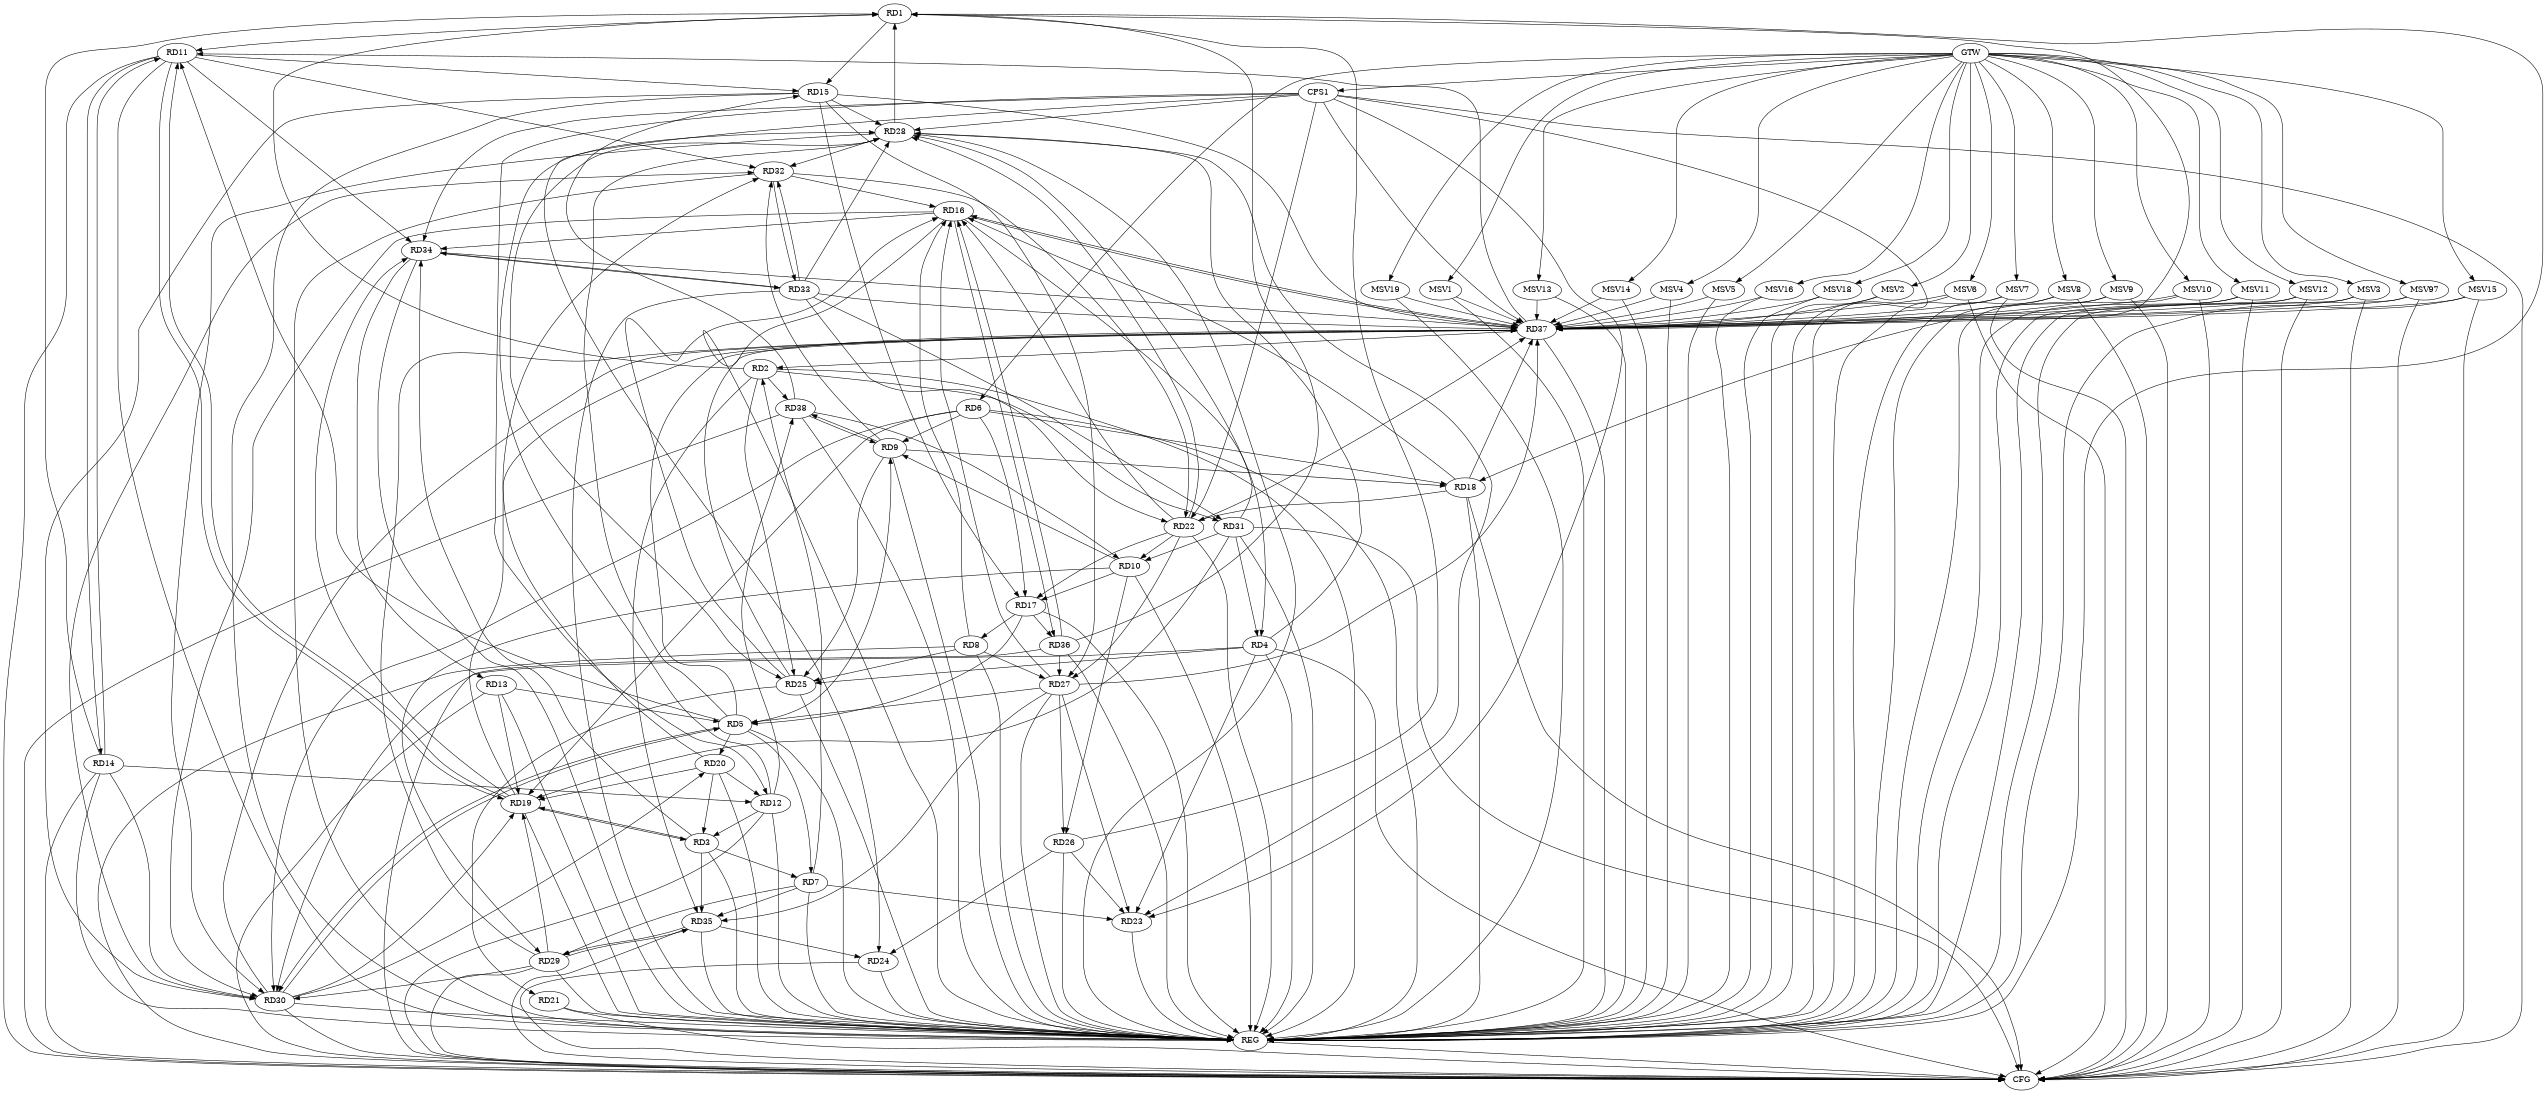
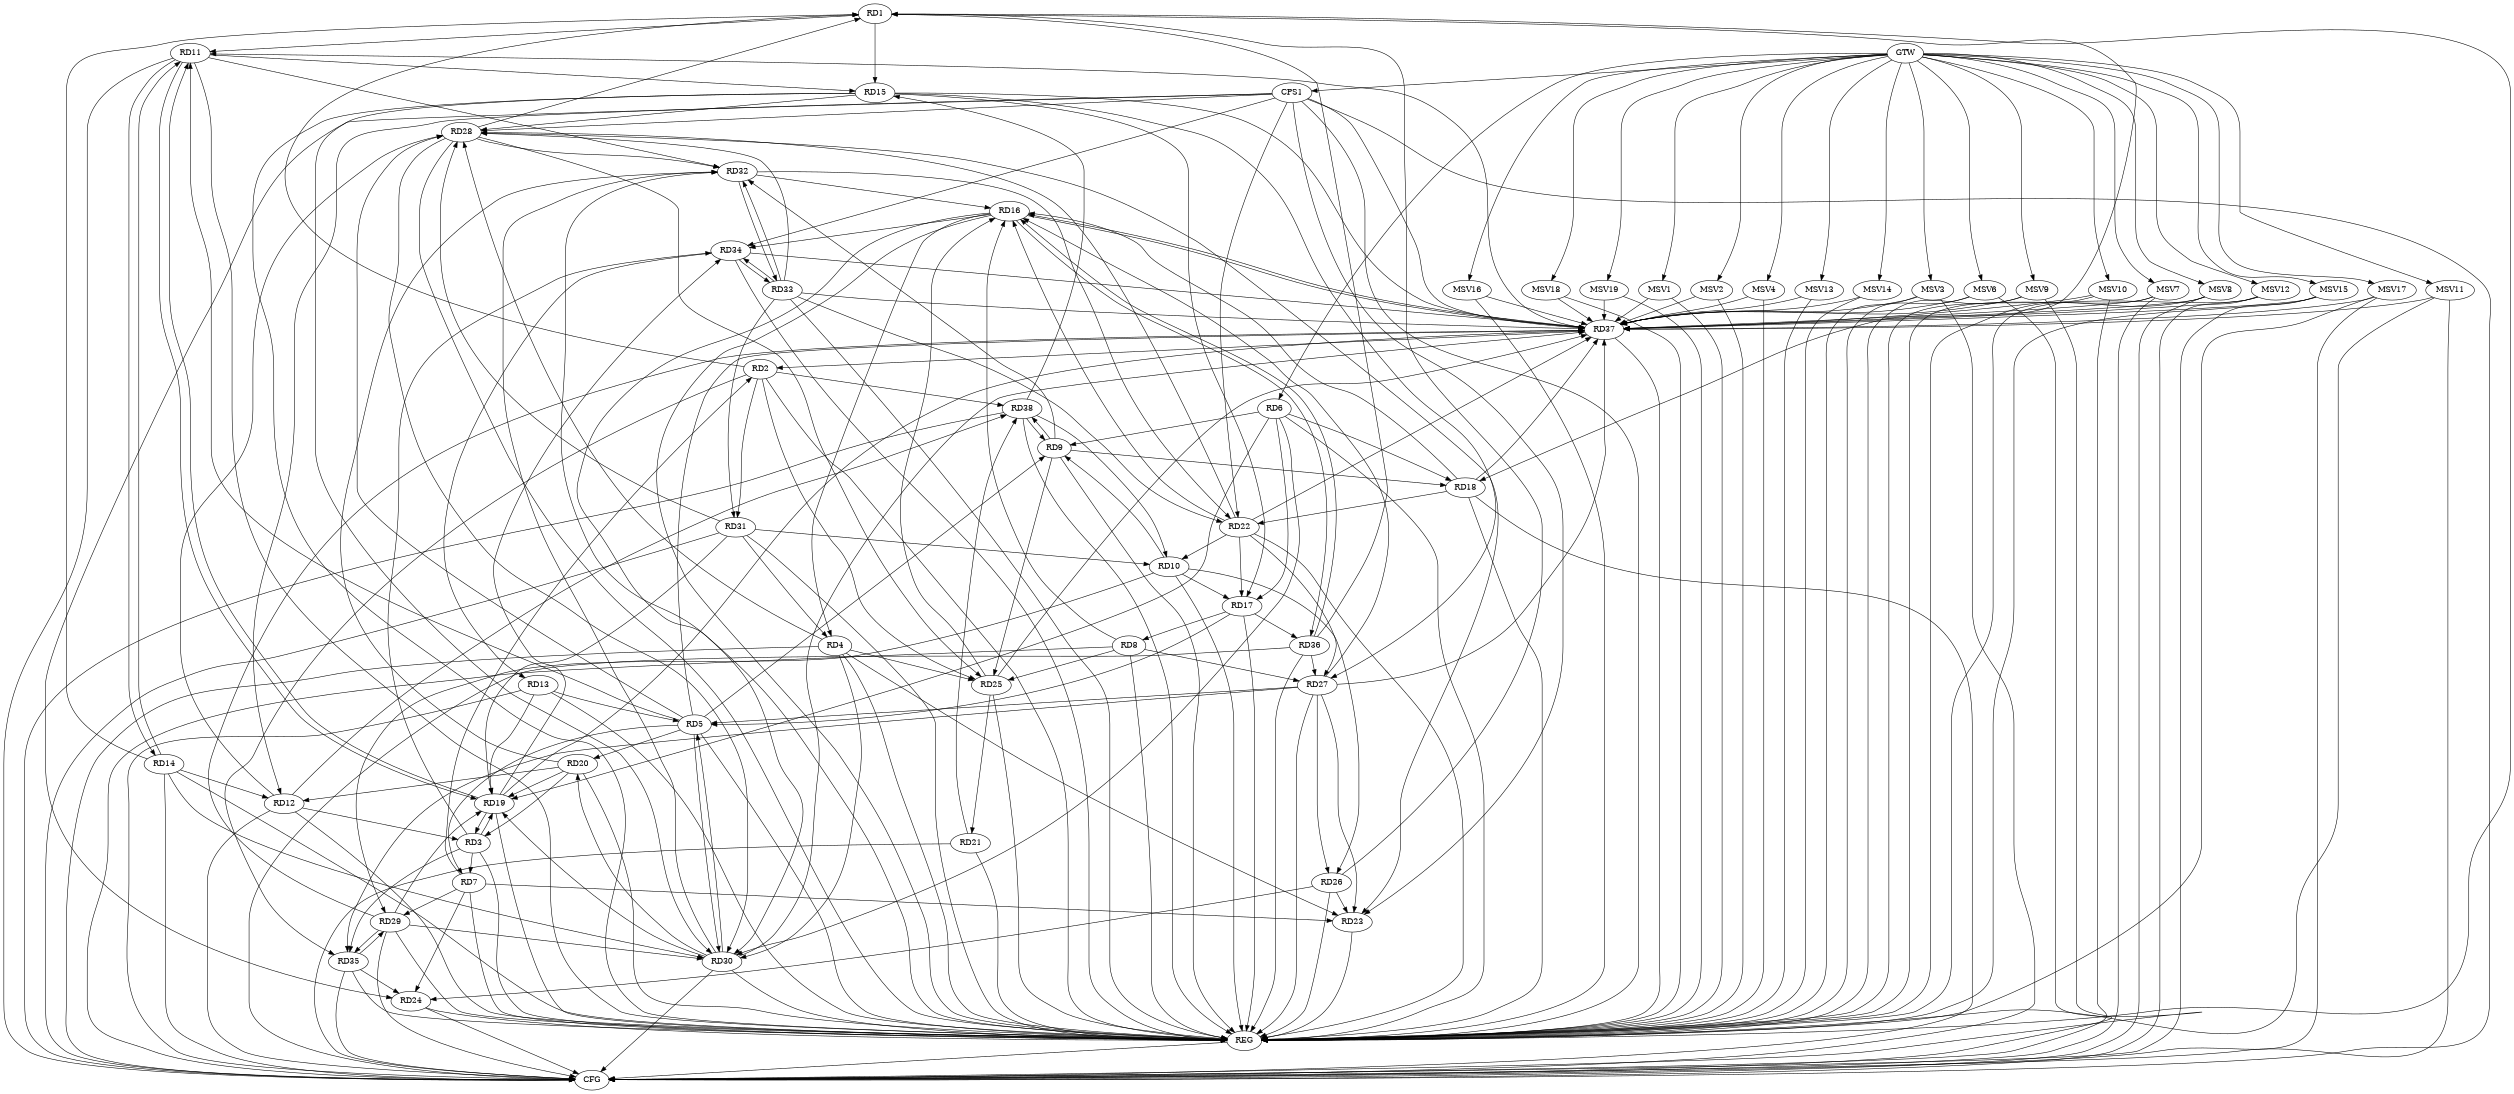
edge "RD11" -> "RD34": removed
node "MSV5": removed
node "MSV97": label "MSV97" -> "MSV17"
edge "RD21" -> "RD38": added
edge "RD7" -> "RD35": now "RD7" -> "RD24"
